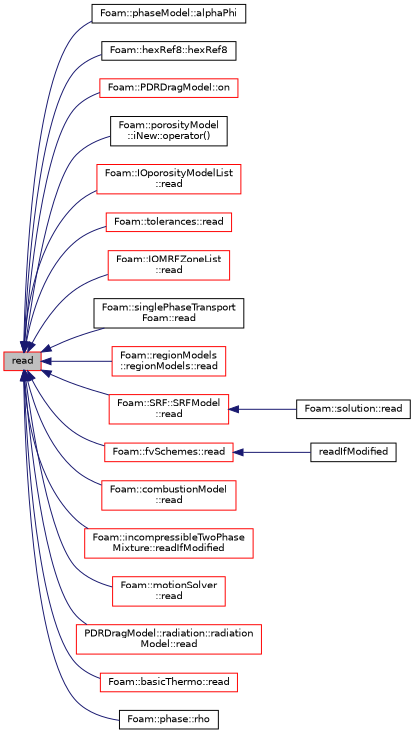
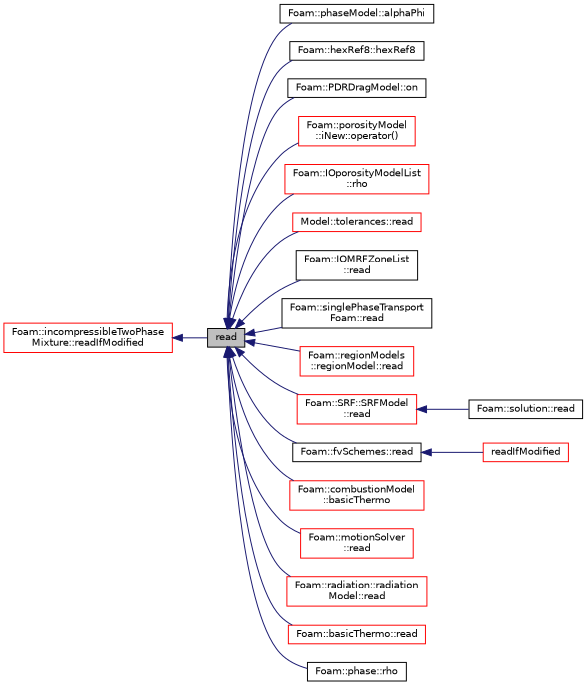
node "Foam::PDRDragModel::on": color red -> black
node "Foam::porosityModel ::iNew::operator()": color black -> red
node "Foam::IOporosityModelList ::read": label "Foam::IOporosityModelList ::read" -> "Foam::IOporosityModelList ::rho"
node "Foam::tolerances::read": label "Foam::tolerances::read" -> "Model::tolerances::read"
node "Foam::IOMRFZoneList ::read": color red -> black
node "read": color red -> black
node "Foam::regionModels ::regionModels::read": label "Foam::regionModels ::regionModels::read" -> "Foam::regionModels ::regionModel::read"
node "Foam::fvSchemes::read": color red -> black
node "readIfModified": color black -> red
edge "Foam::incompressibleTwoPhase Mixture::readIfModified" -> "read": reversed
node "Foam::combustionModel ::read": label "Foam::combustionModel ::read" -> "Foam::combustionModel ::basicThermo"
node "PDRDragModel::radiation::radiation Model::read": label "PDRDragModel::radiation::radiation Model::read" -> "Foam::radiation::radiation Model::read"
